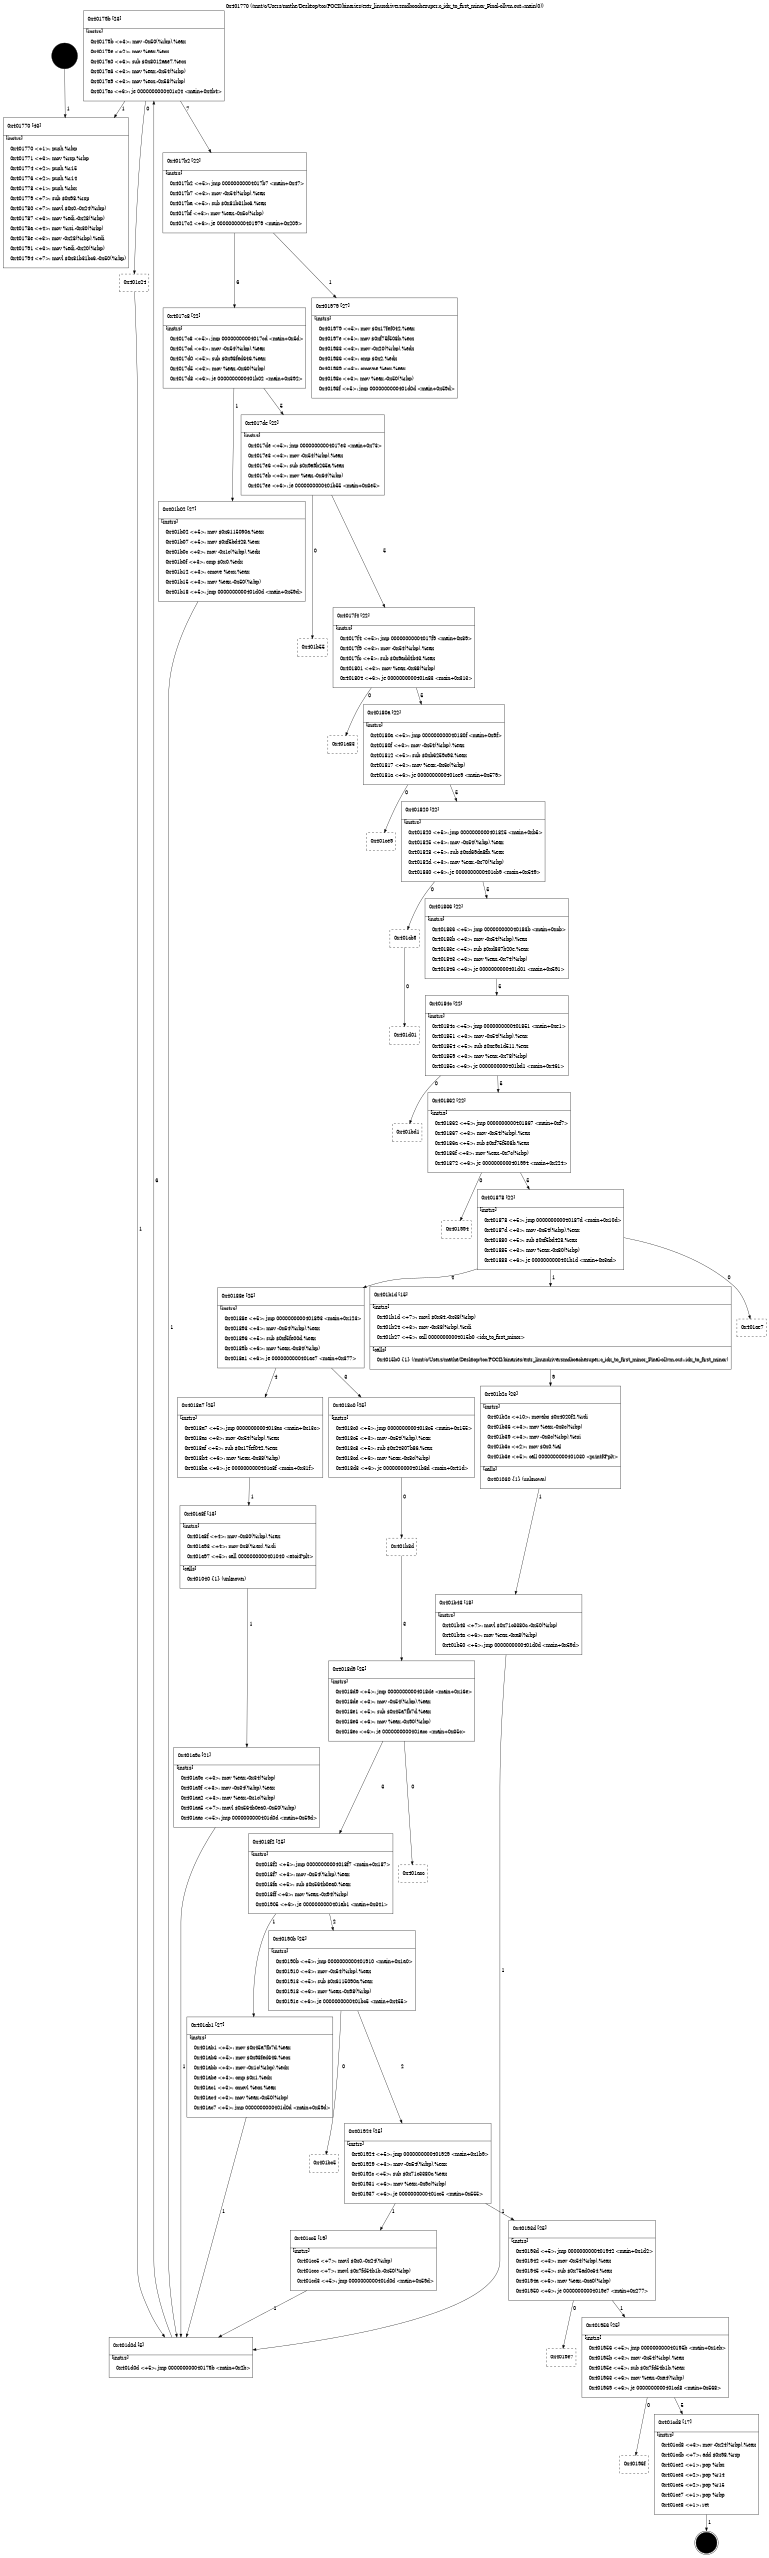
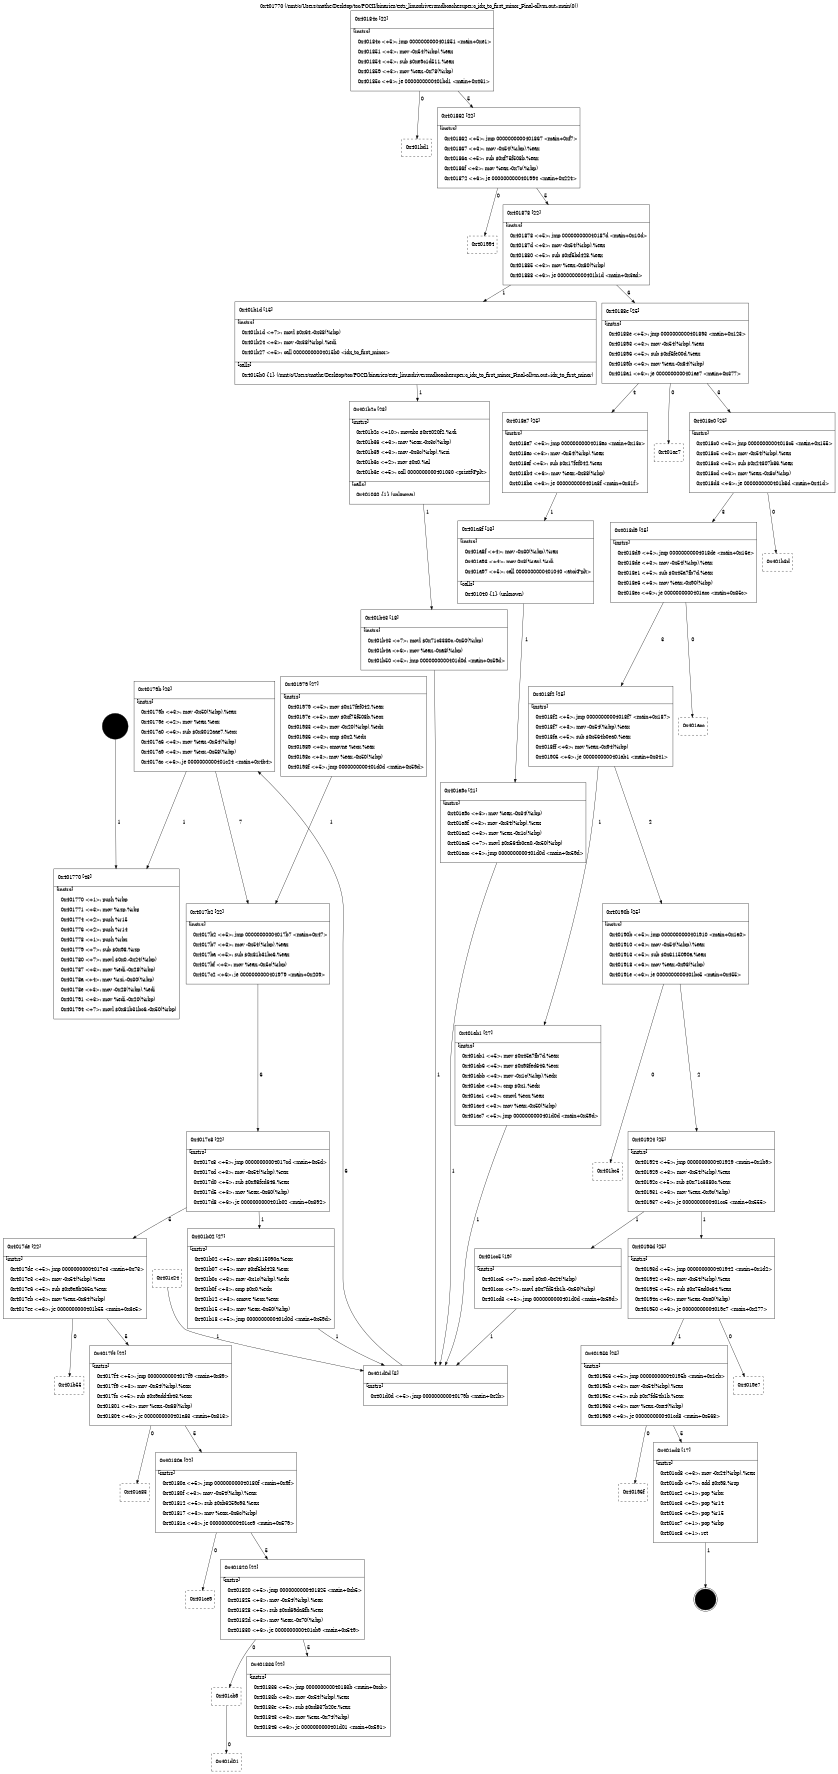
edge "0x40179b [23]" -> "0x401c24": removed, label "0"
edge "0x4017b2 [22]" -> "0x401979 [27]": reversed
edge "0x401836 [22]" -> "0x40184c [22]": removed, label "5"
edge "0x401878 [22]" -> "0x401ae7": now "0x40188e [25]" -> "0x401ae7"
edge "0x401878 [22]" -> "0x40188e [25]": label " 4" -> " 6"
edge "0x401b1d [15]" -> "0x401b2c [23]": label " 9" -> " 1"
edge "0x401b8d" -> "0x4018d9 [25]": now "0x4018c0 [25]" -> "0x4018d9 [25]"
